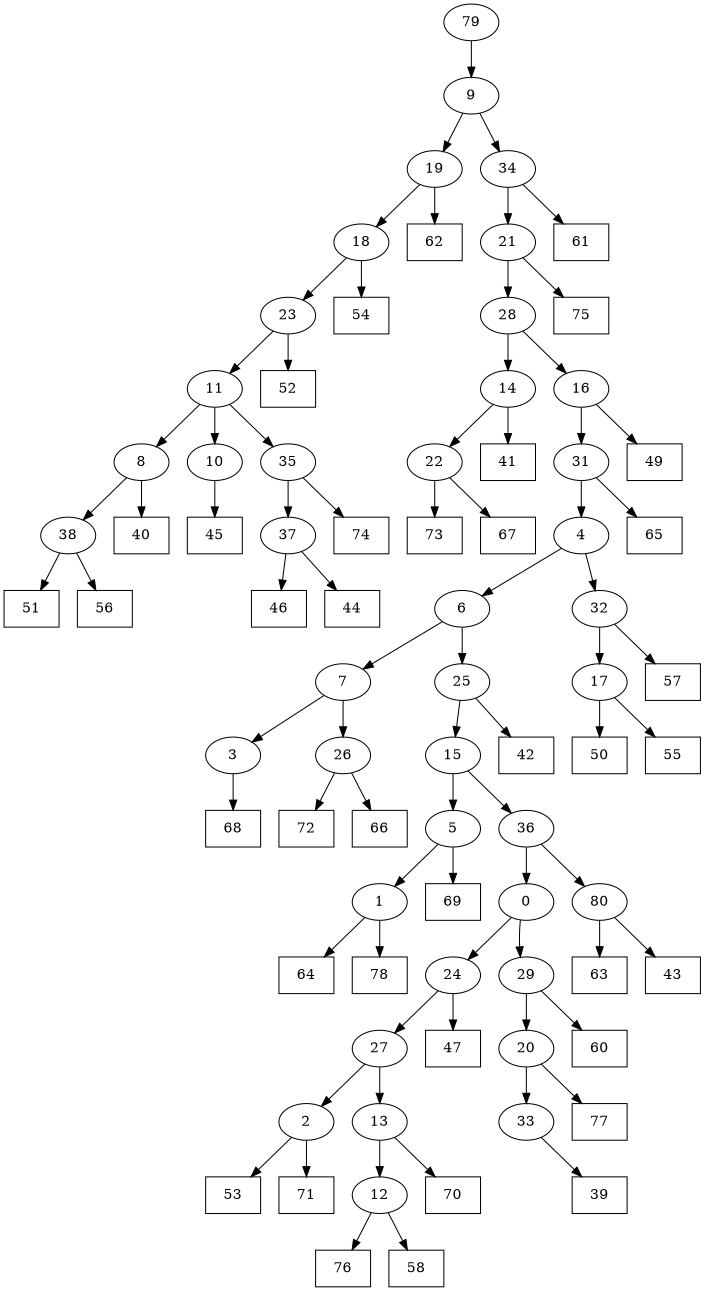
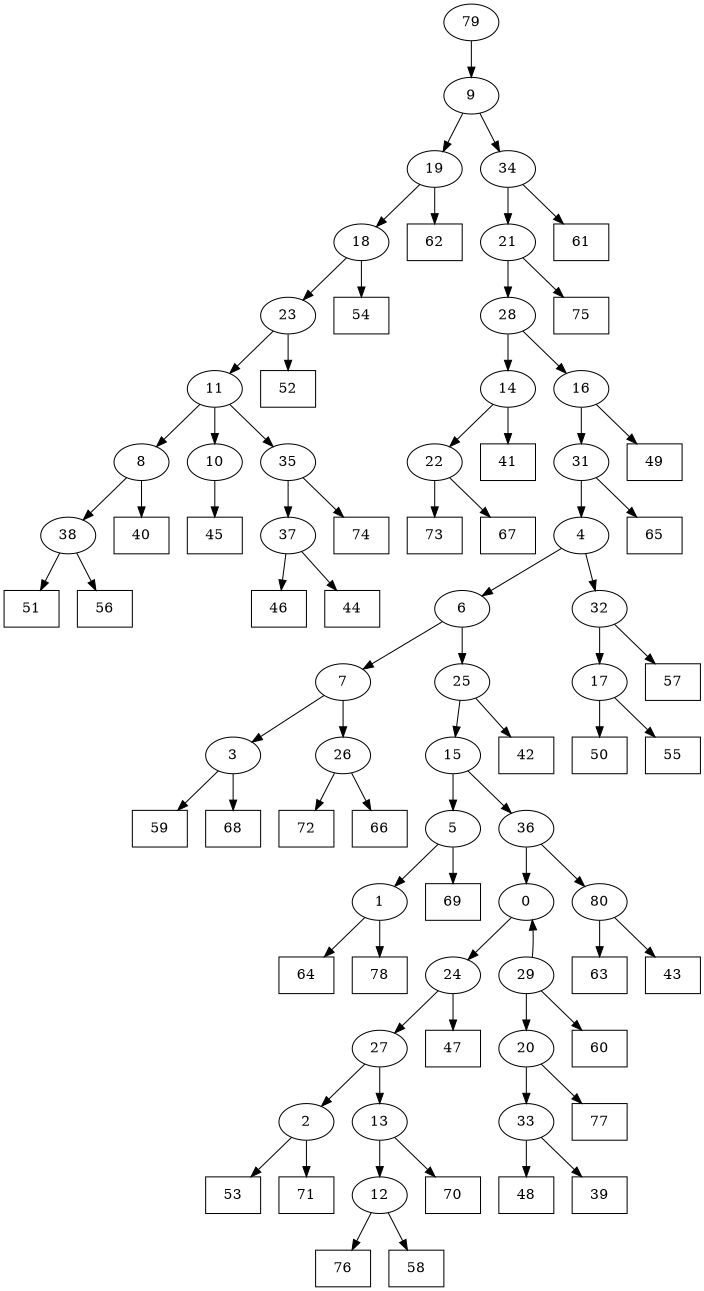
node "59": added
edge "0" -> "29": reversed
node "48": added
